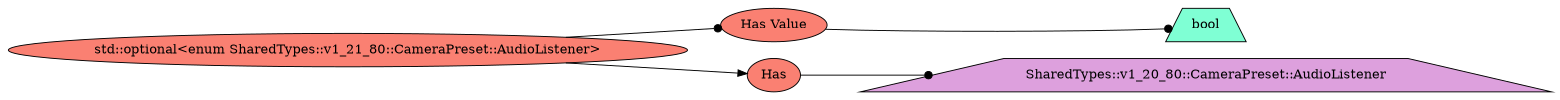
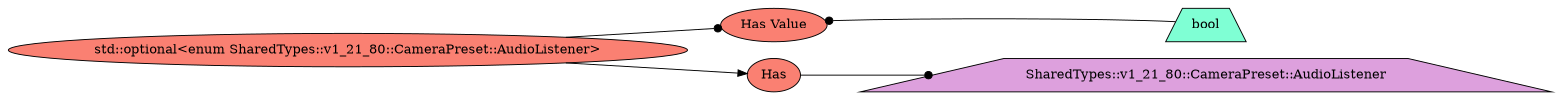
edge "Has Value" -> "bool": reversed
node "SharedTypes::v1_20_80::CameraPreset::AudioListener": label "SharedTypes::v1_20_80::CameraPreset::AudioListener" -> "SharedTypes::v1_21_80::CameraPreset::AudioListener"
